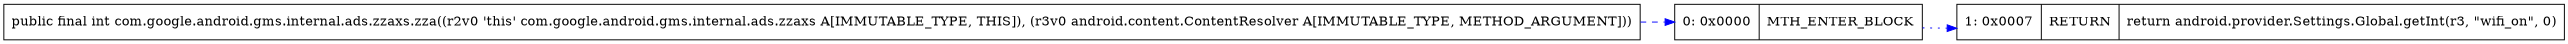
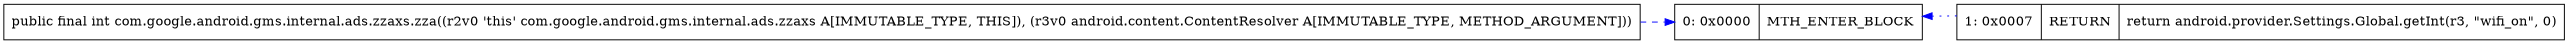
edge "0: 0x0000" -> "1: 0x0007": reversed
